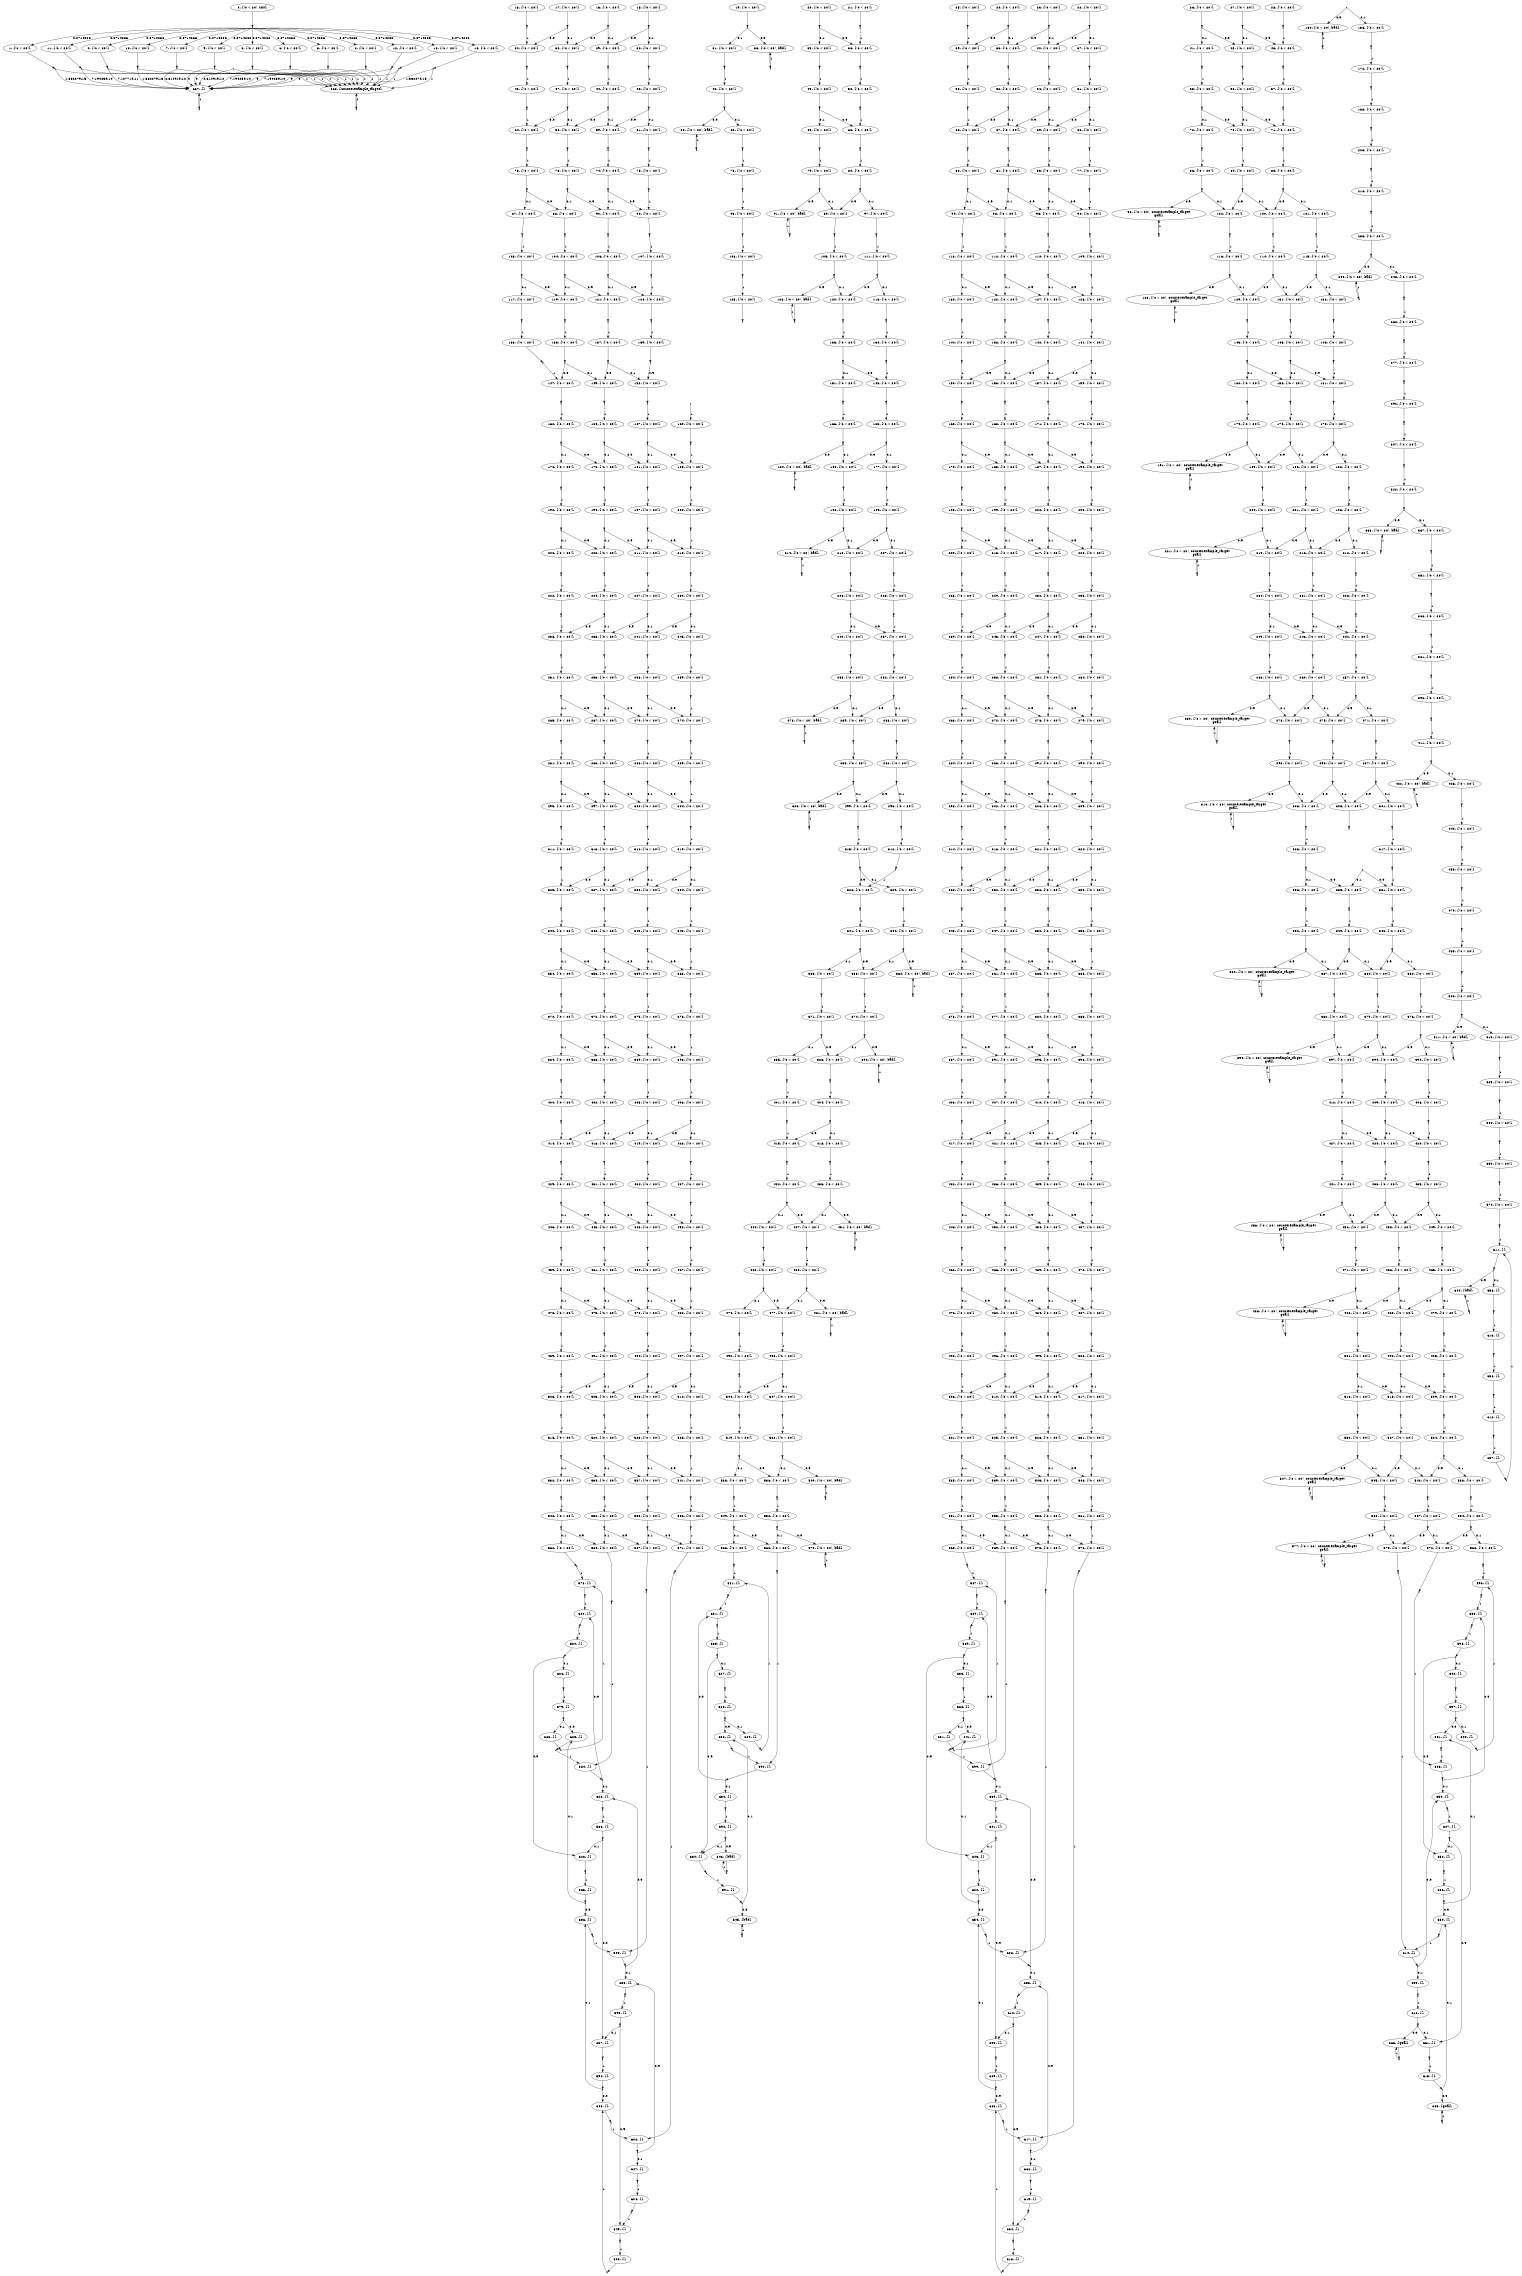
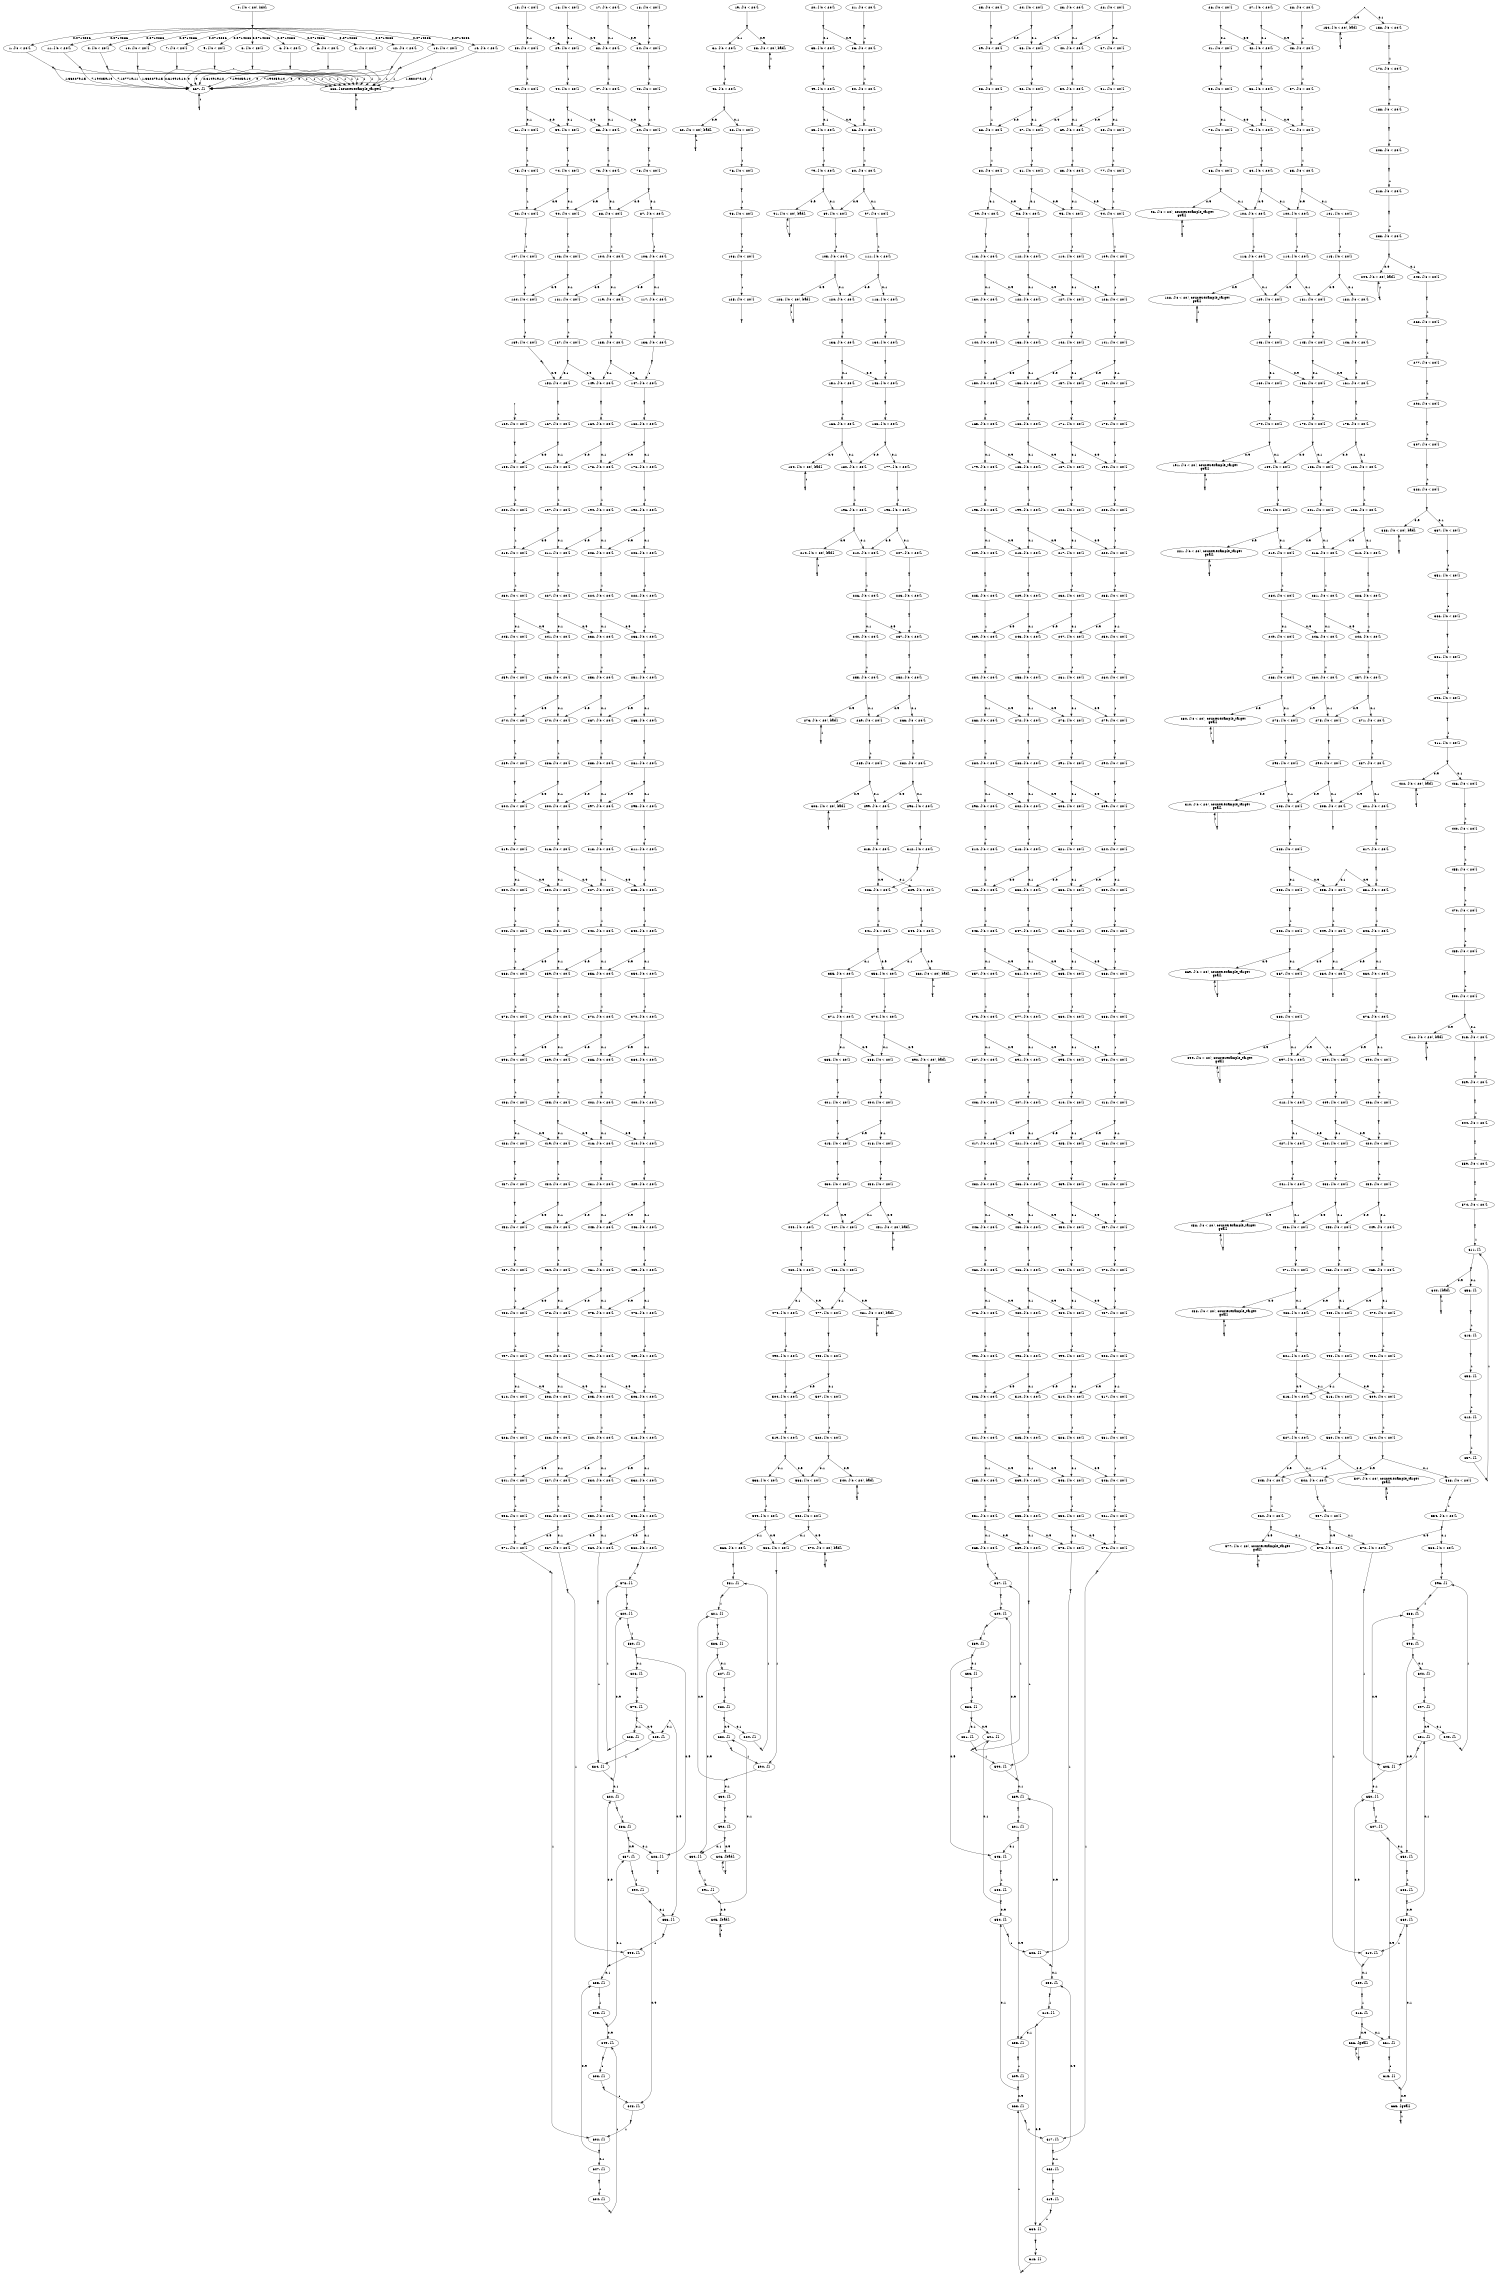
node "379: {(c < 20)}": removed
node "585: {}": removed
